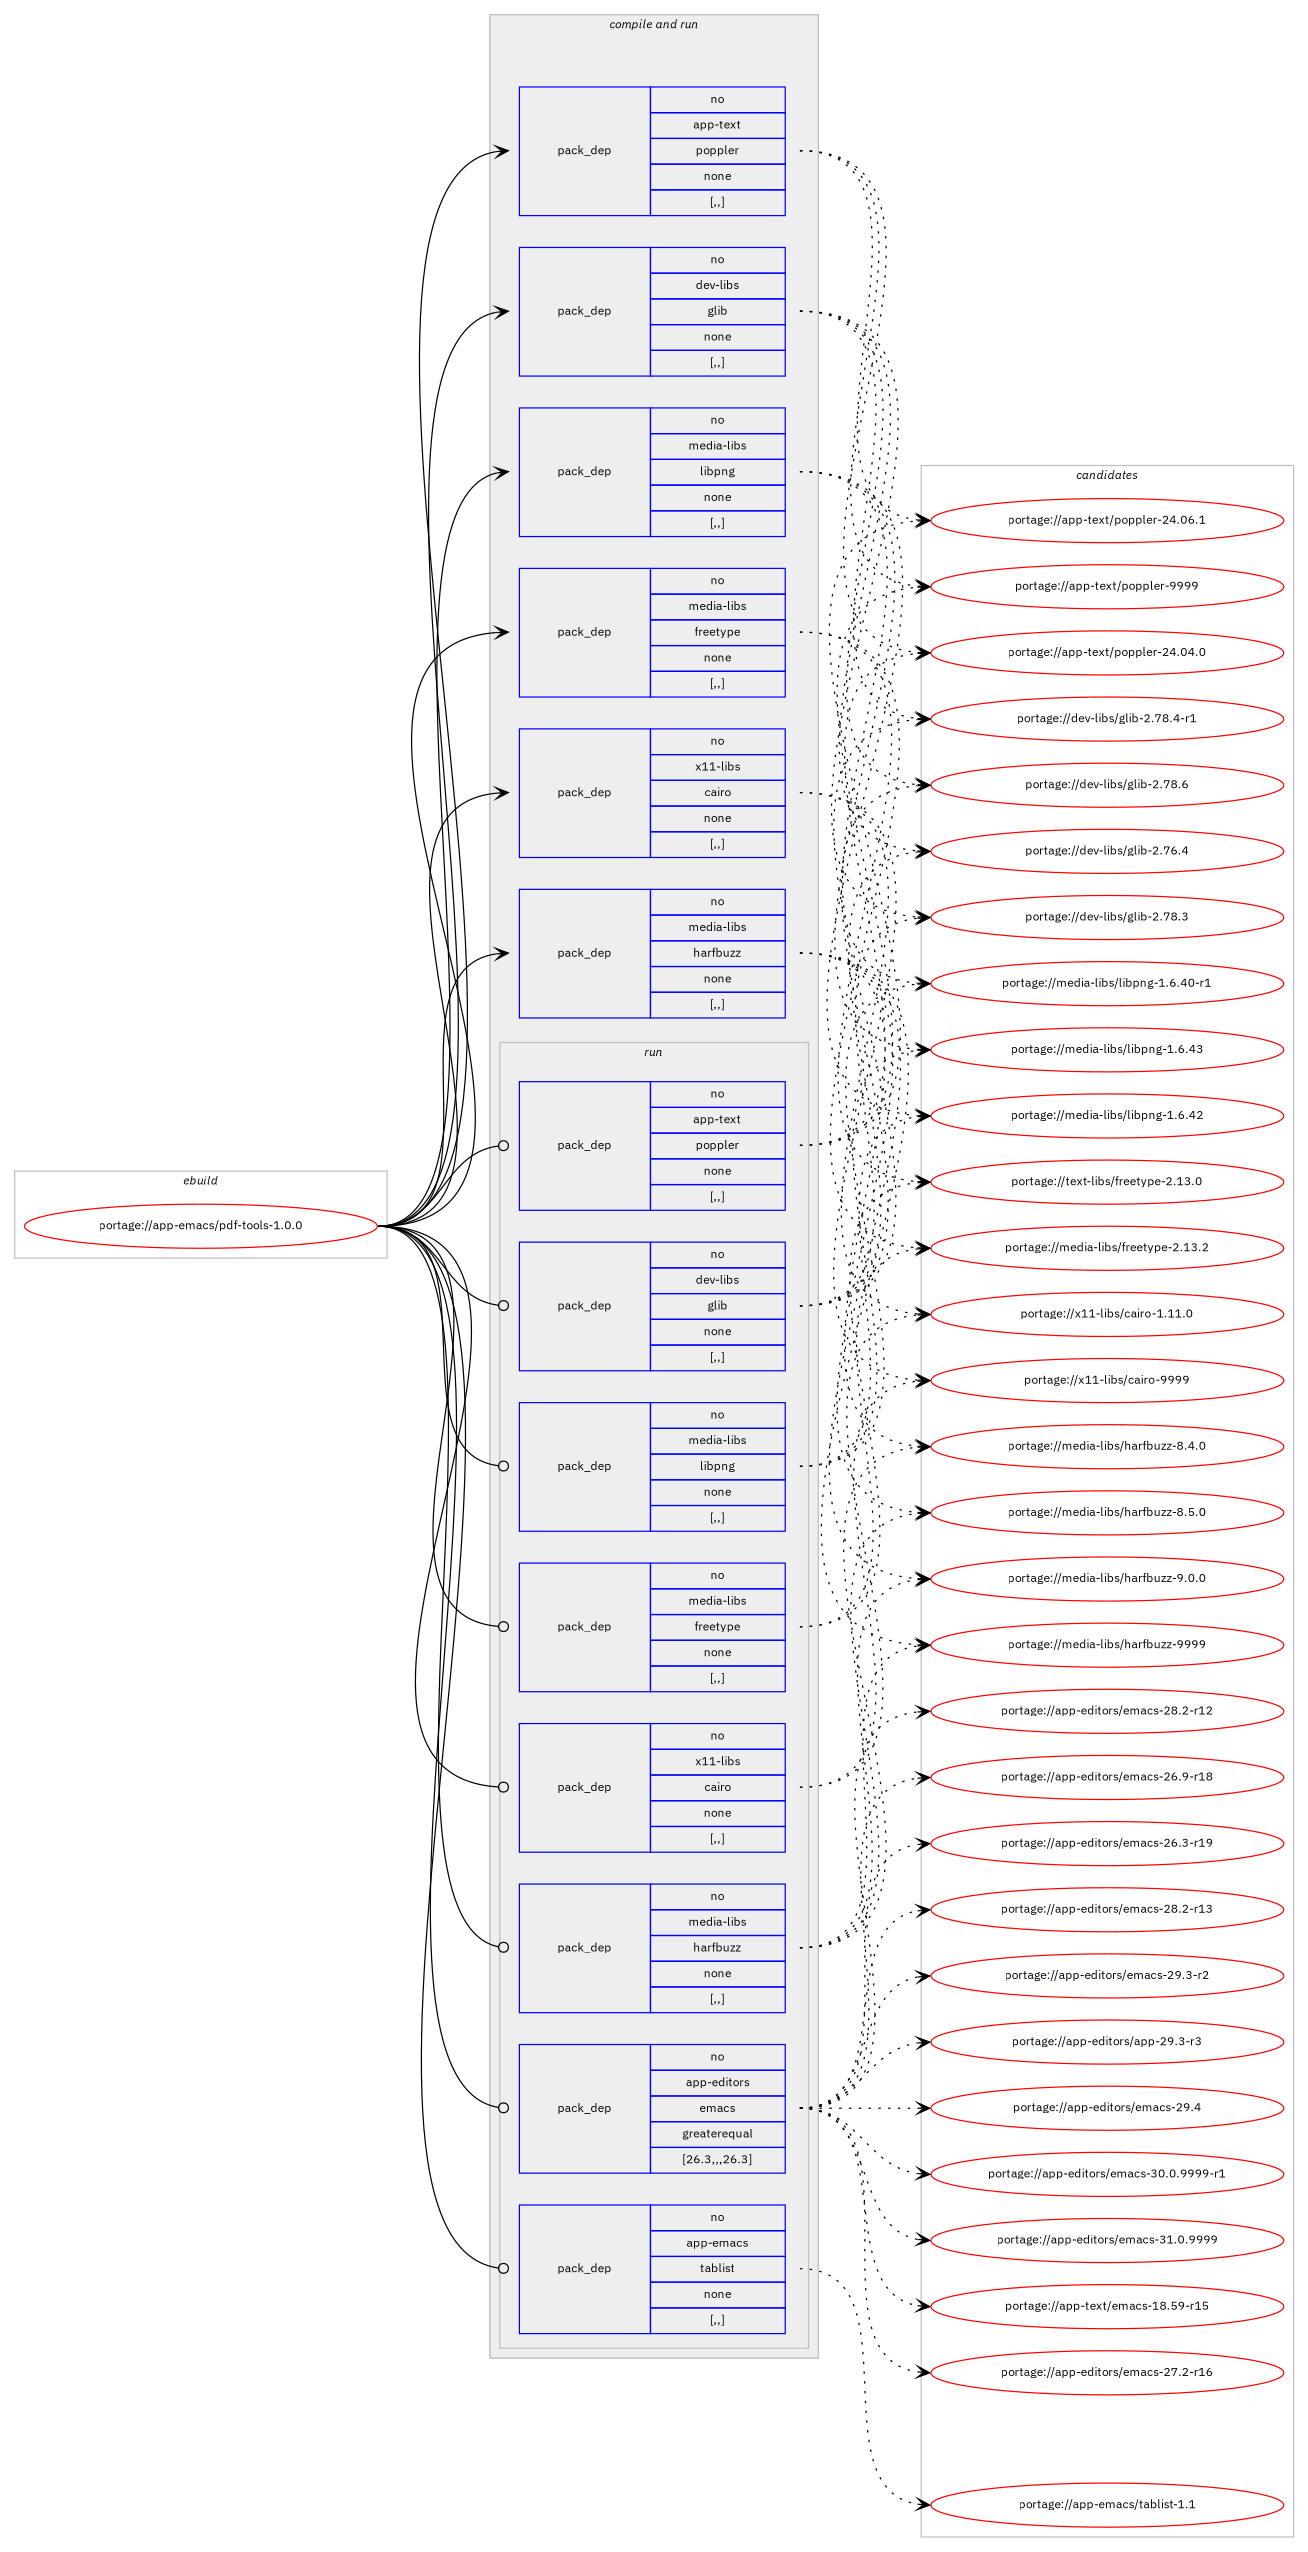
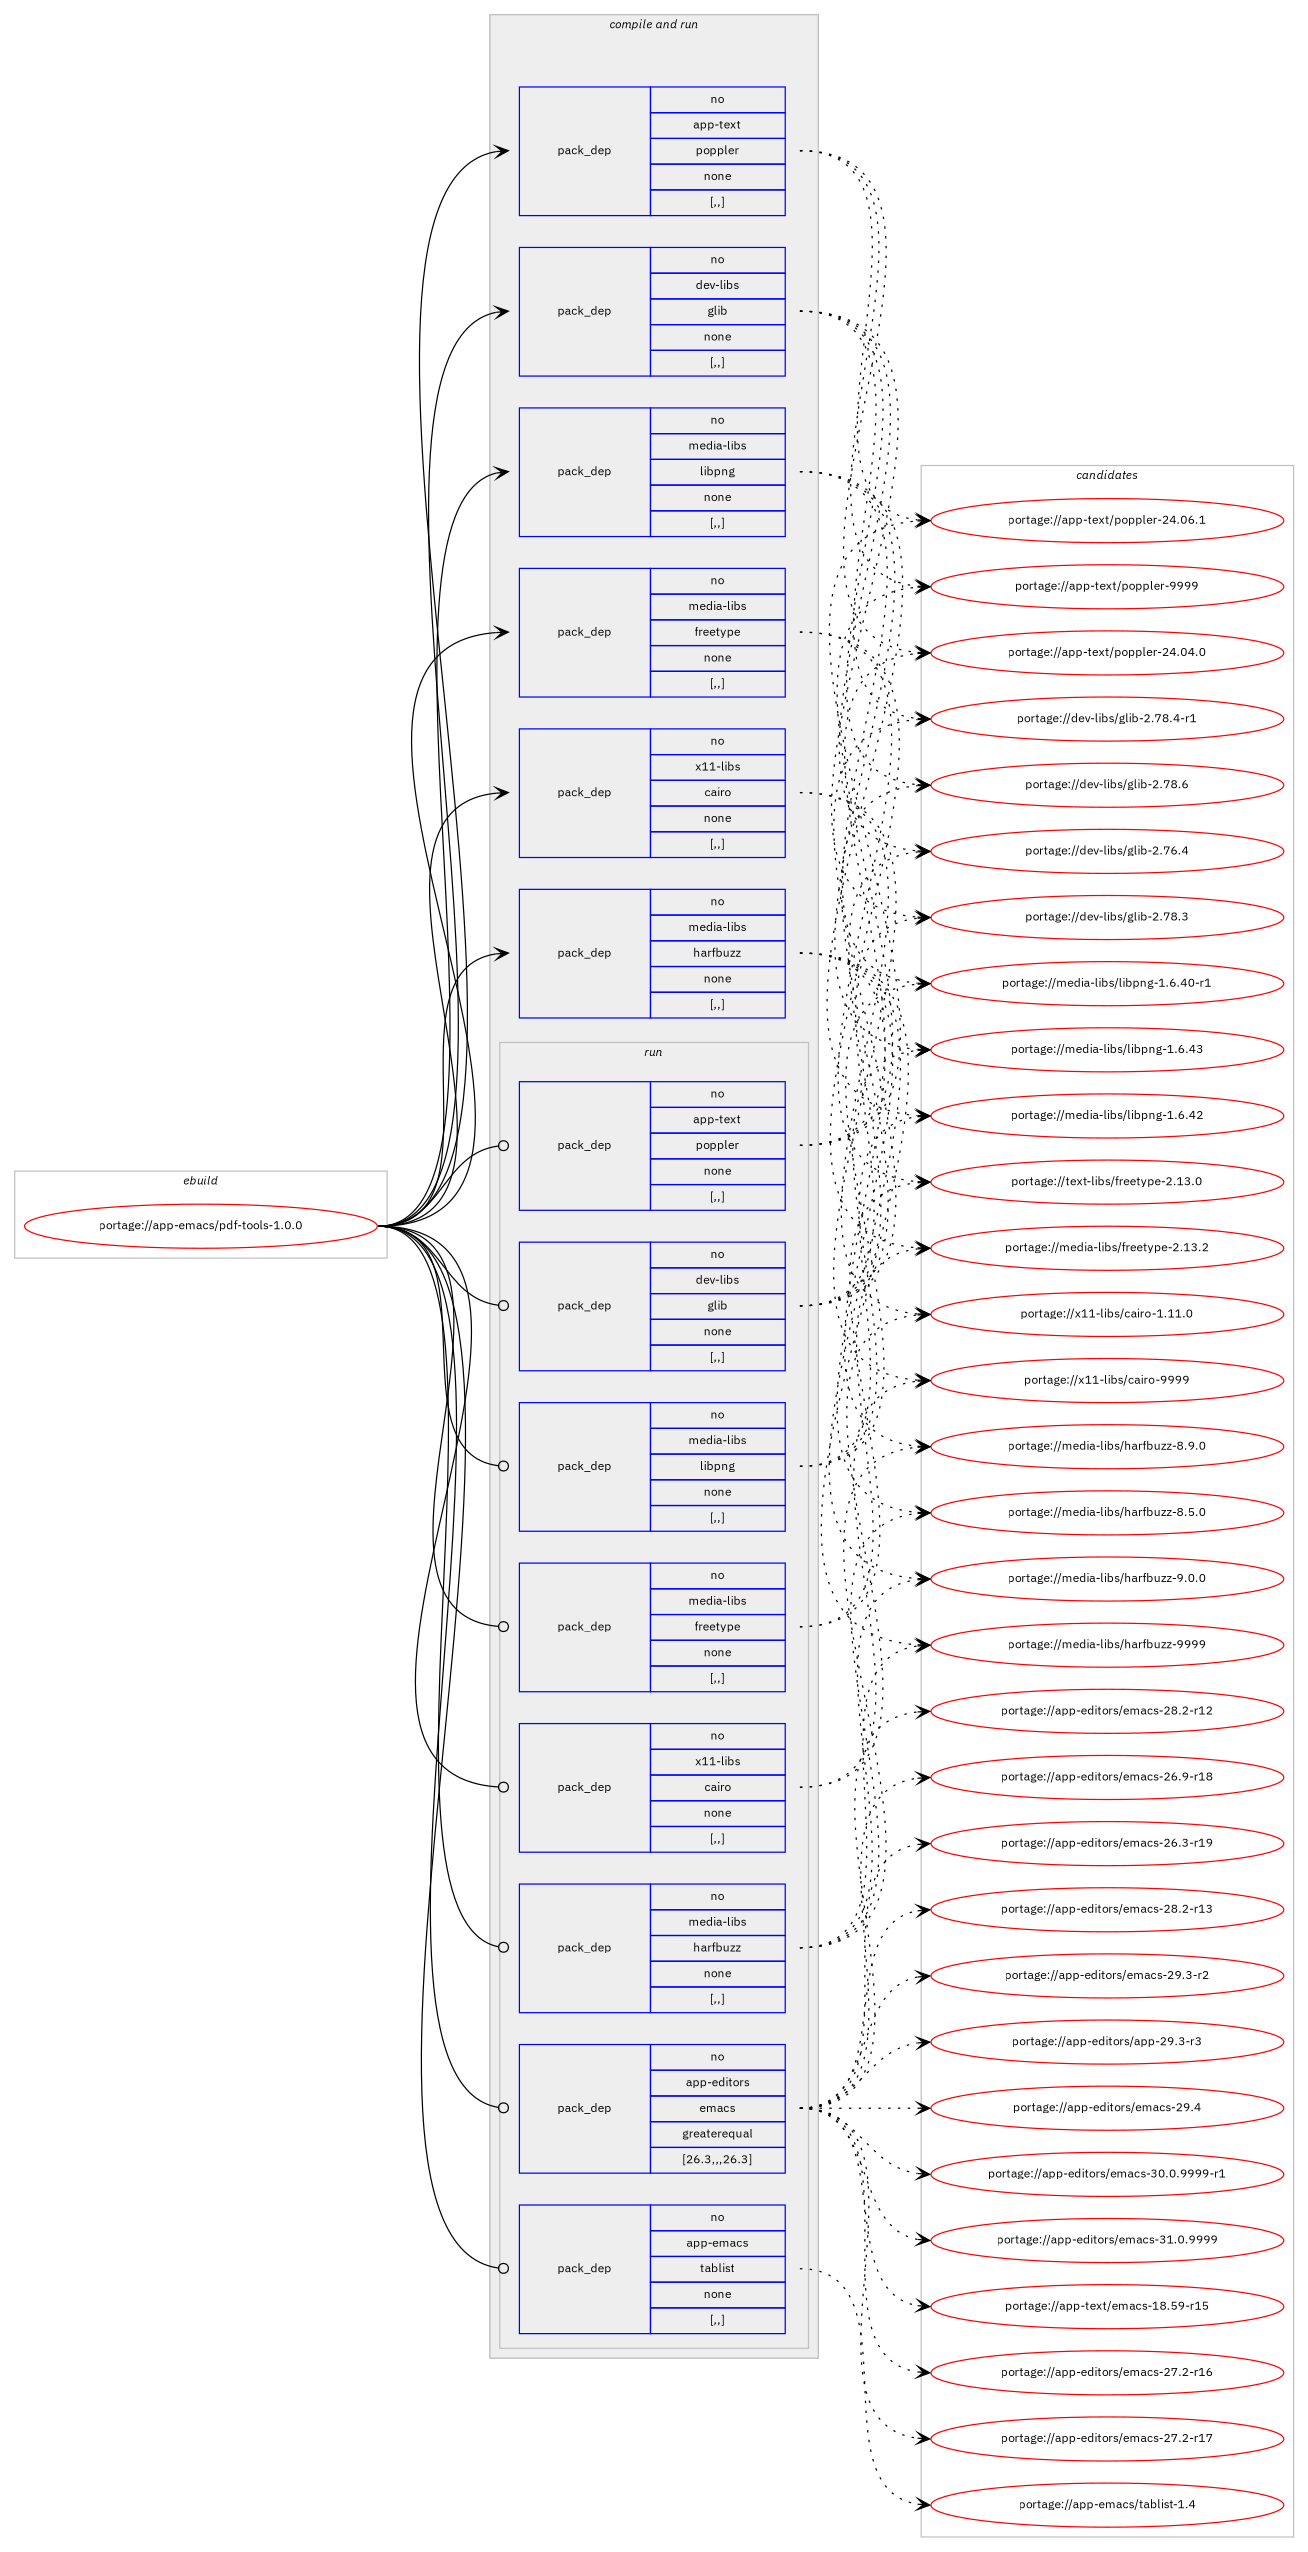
node "portage://media-libs/harfbuzz-8.4.0": label "portage://media-libs/harfbuzz-8.4.0" -> "portage://media-libs/harfbuzz-8.9.0"
node "portage://app-editors/emacs-27.2-r17": added
node "portage://app-emacs/tablist-1.1": label "portage://app-emacs/tablist-1.1" -> "portage://app-emacs/tablist-1.4"
